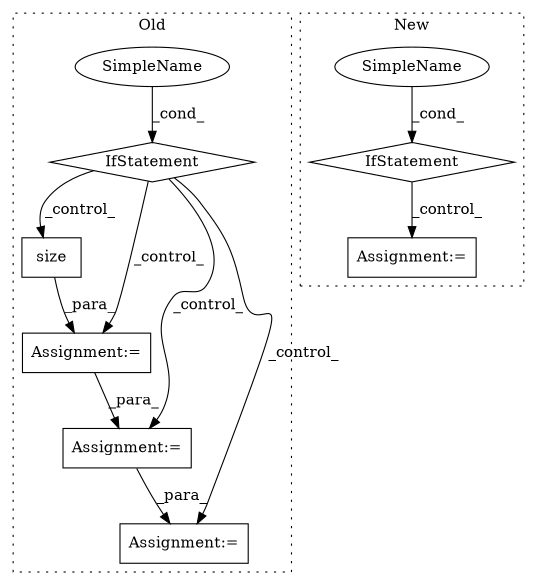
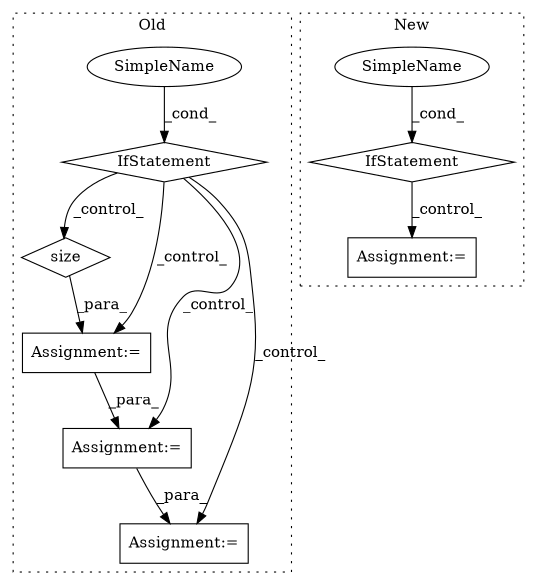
node "size": shape box -> diamond
